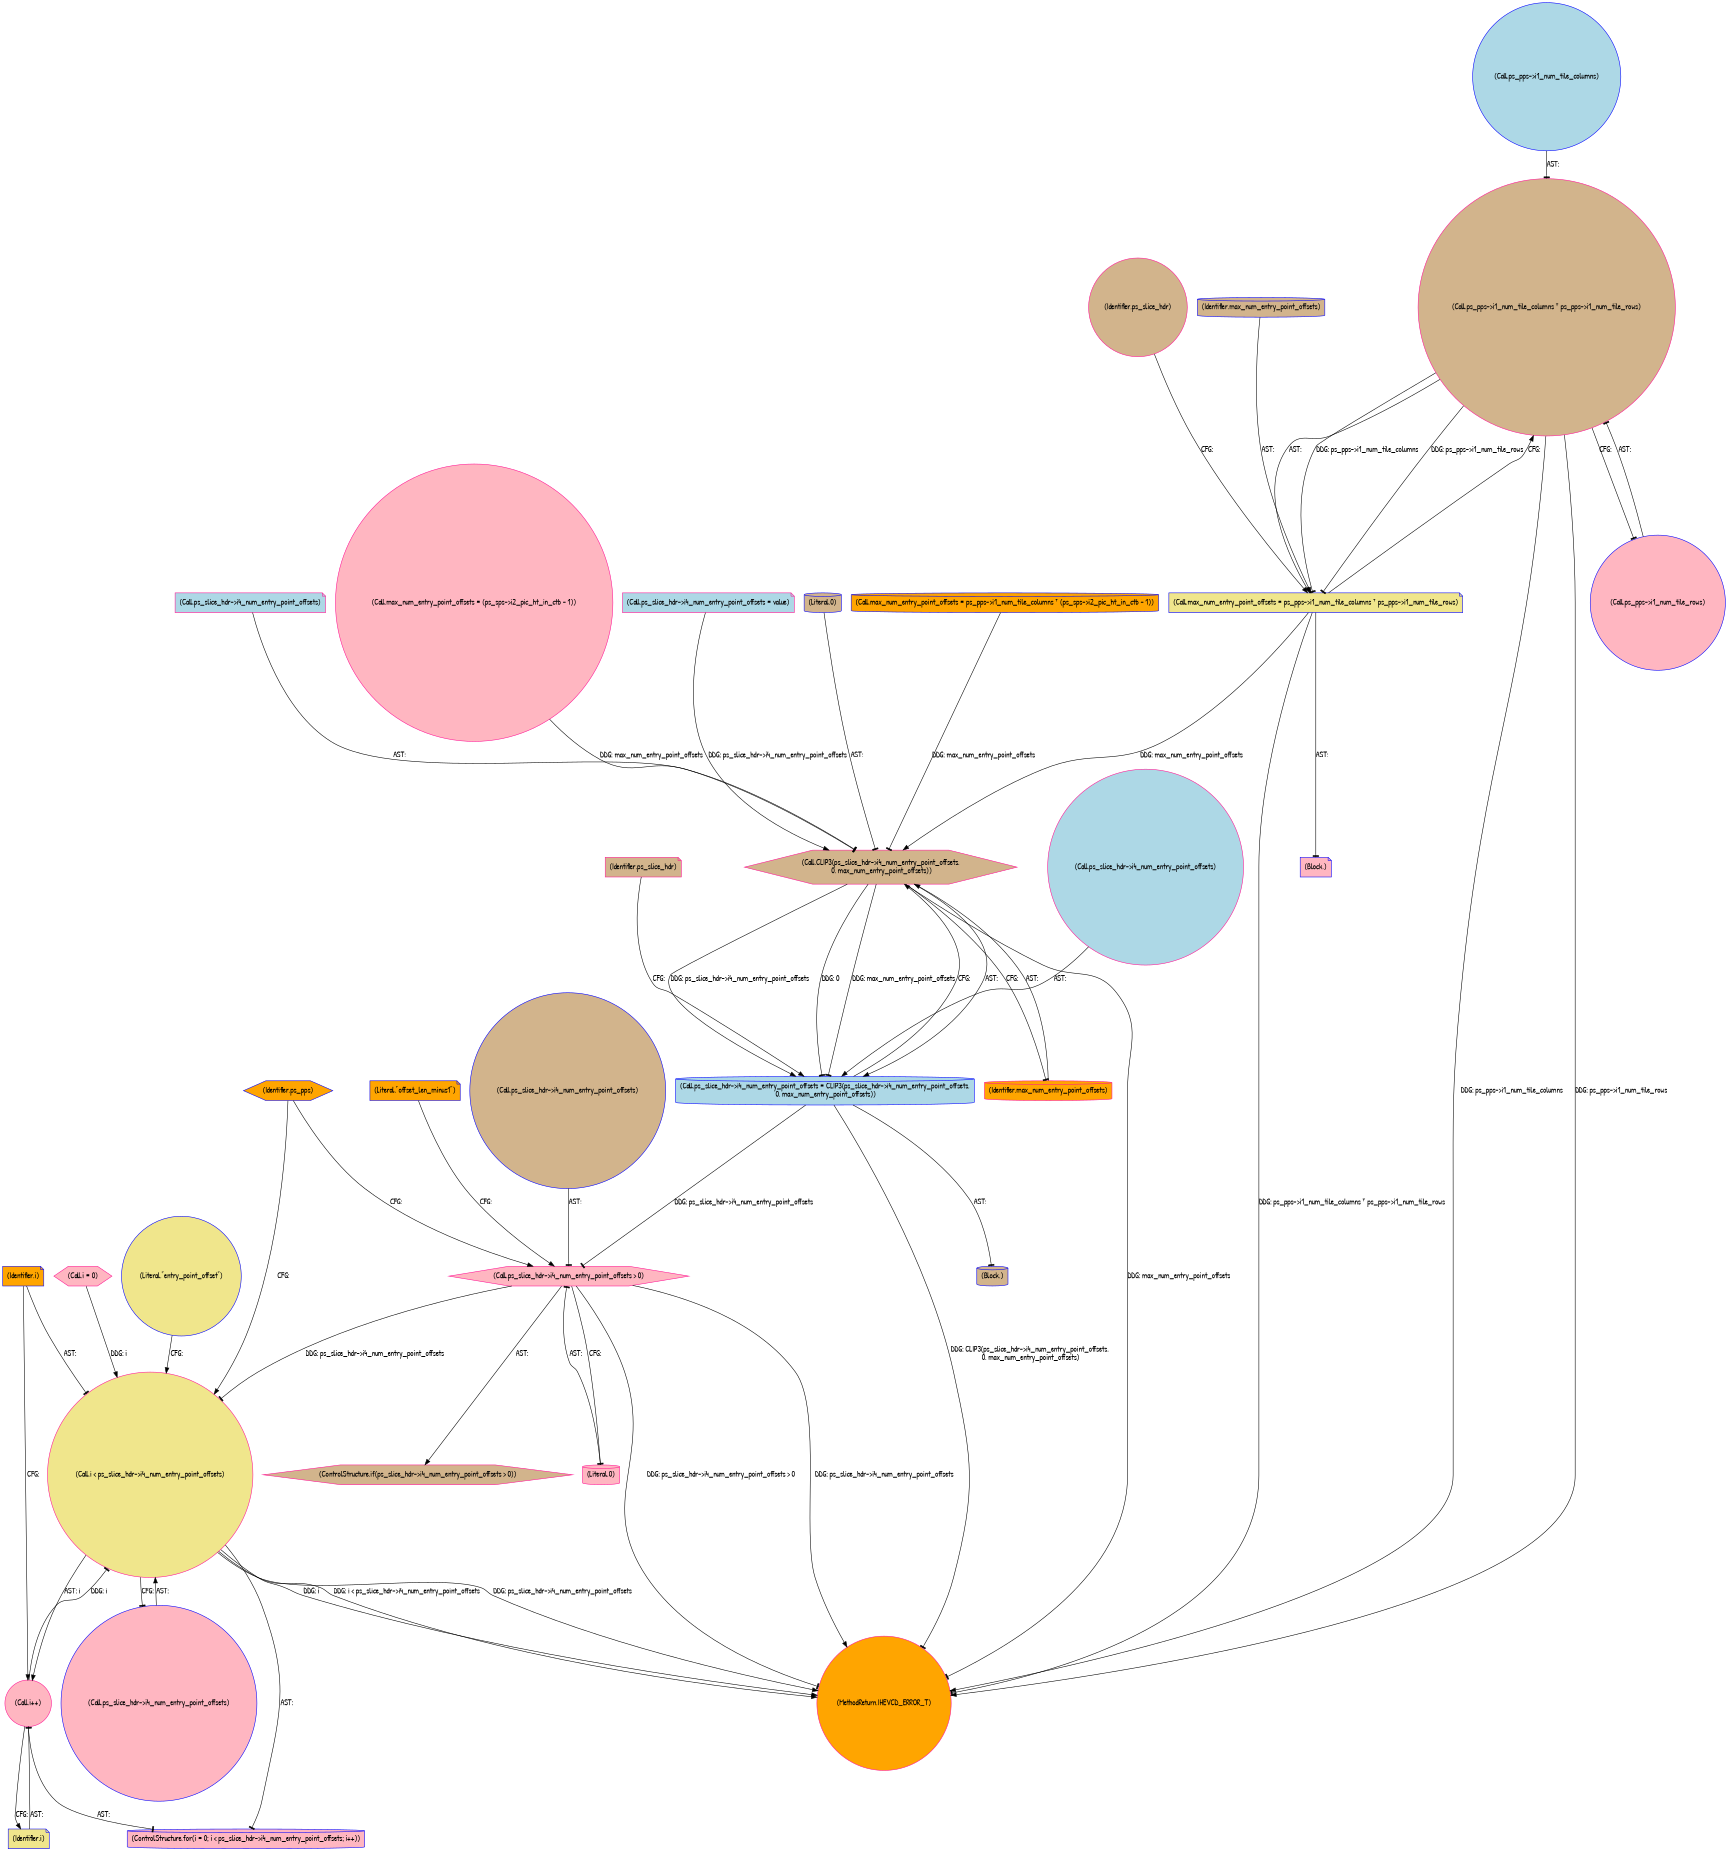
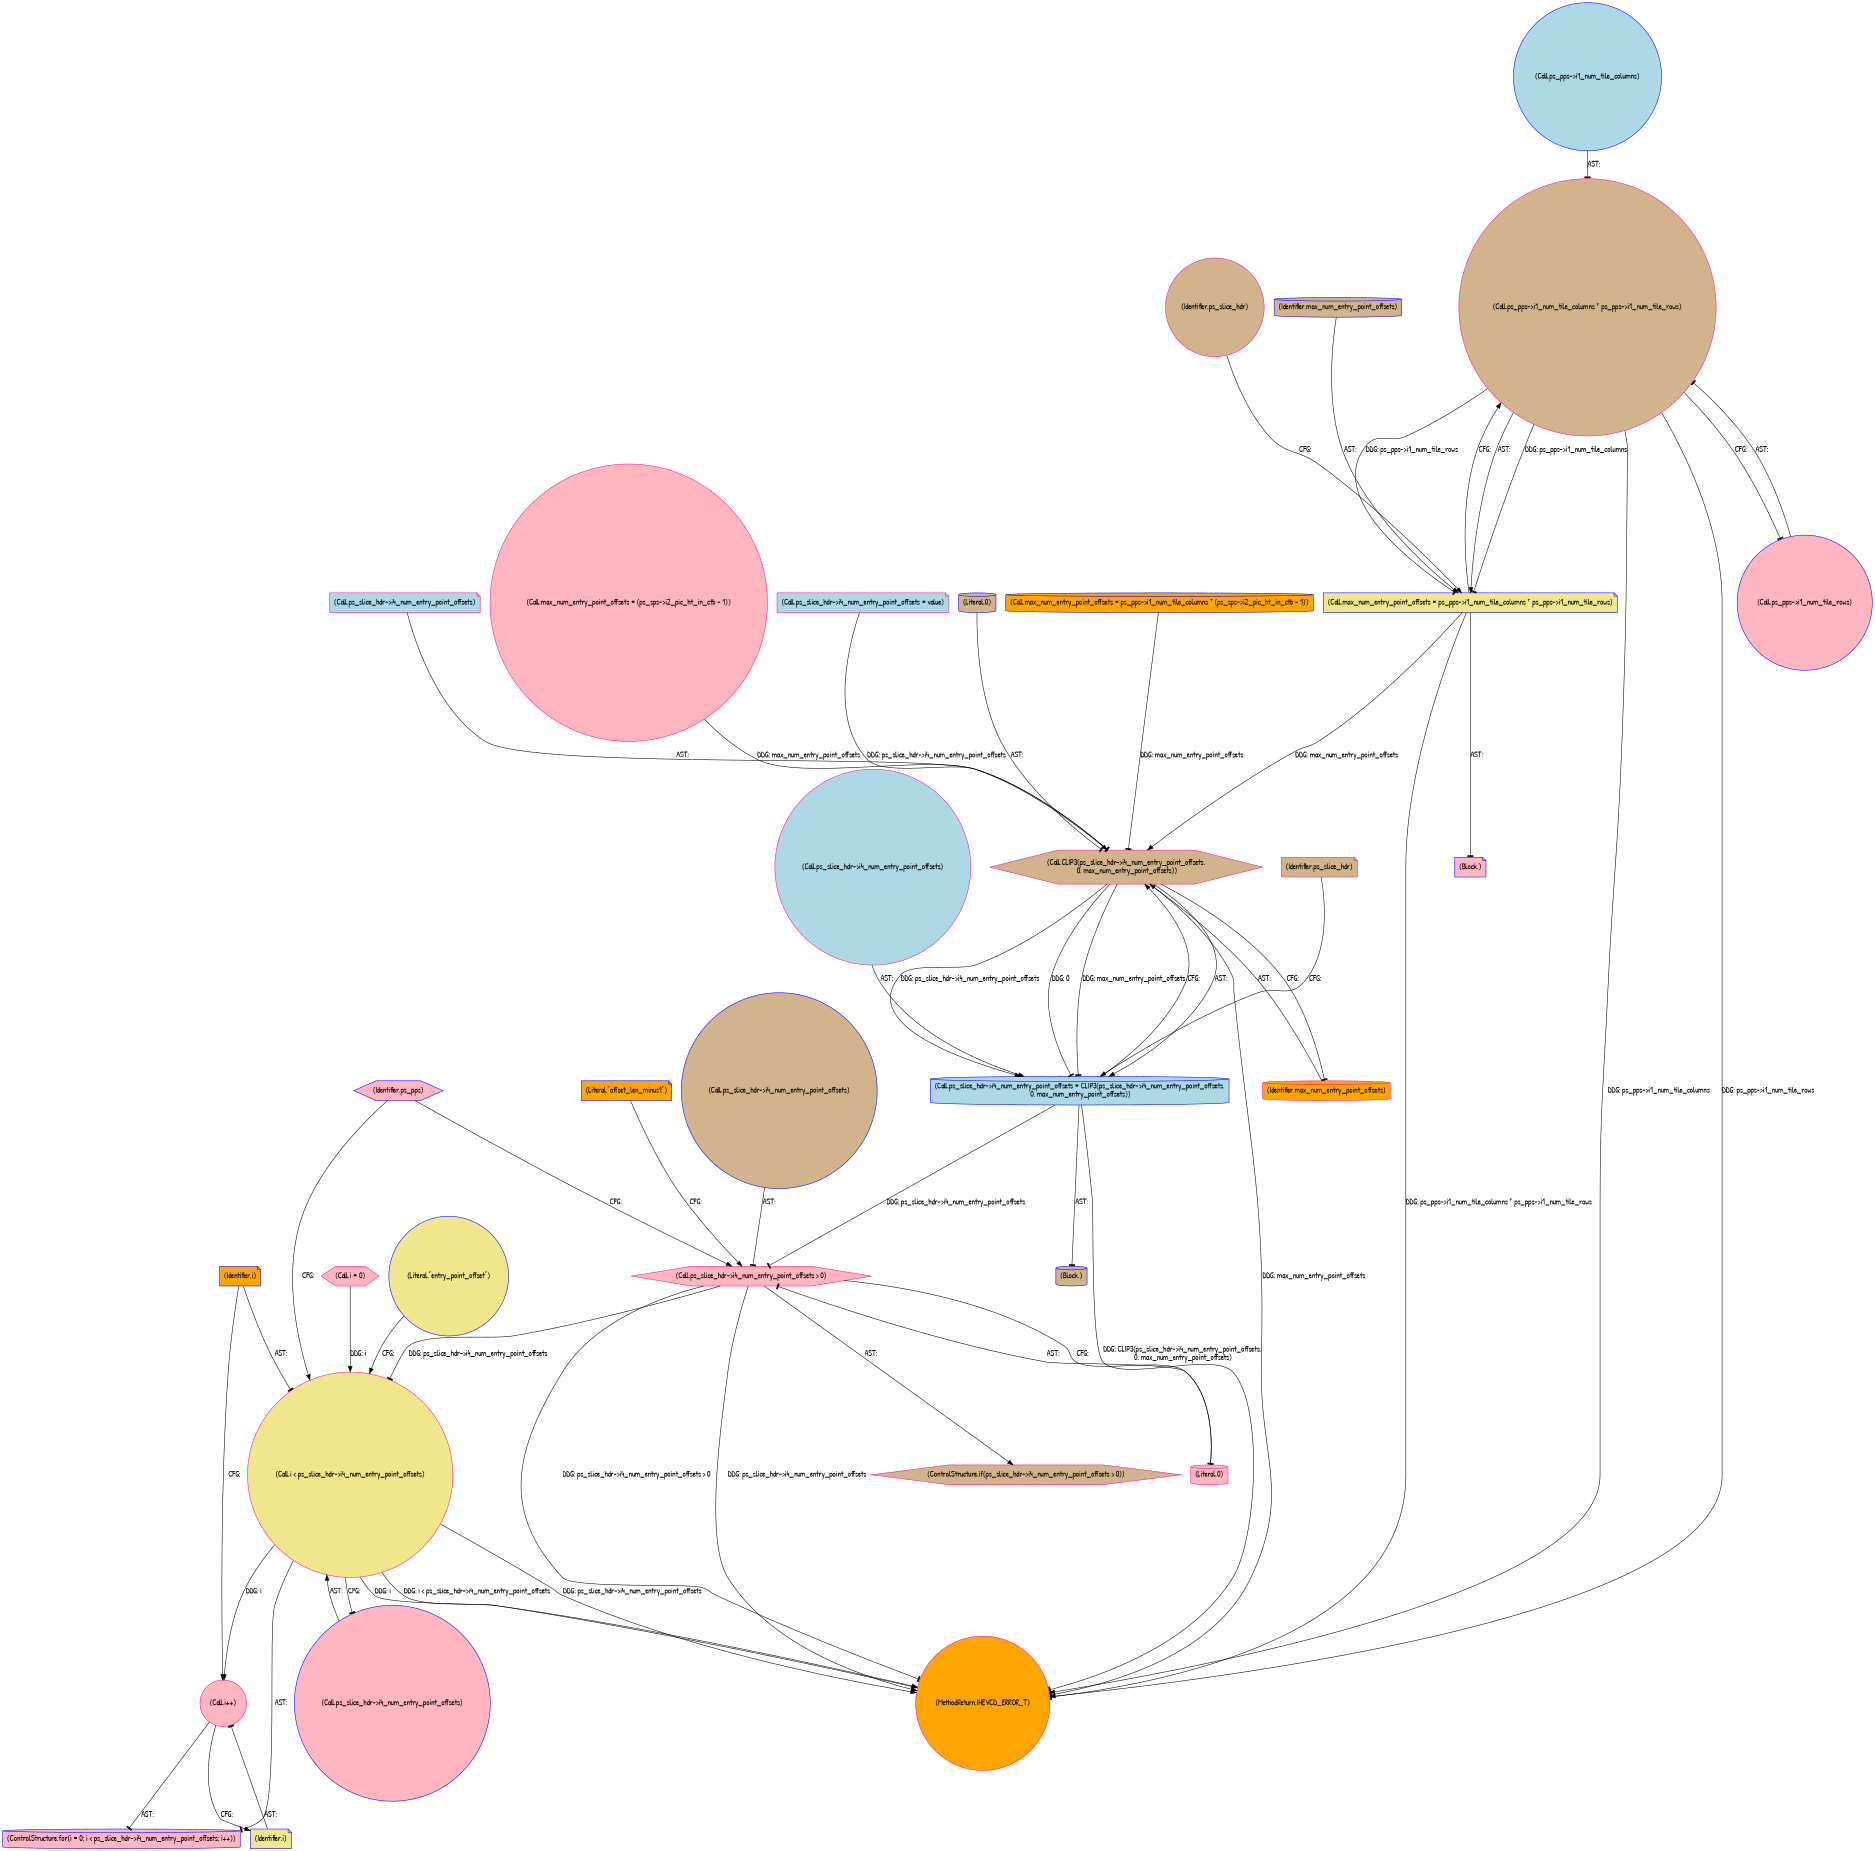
node "(Identifier,ps_pps)": fillcolor orange -> lightpink
edge "(Call,i < ps_slice_hdr->i4_num_entry_point_offsets)" -> "(Call,i++)": label "AST: i" -> "DDG: i"
edge "(Call,i++)" -> "(Call,i < ps_slice_hdr->i4_num_entry_point_offsets)": removed, label "DDG: i"
